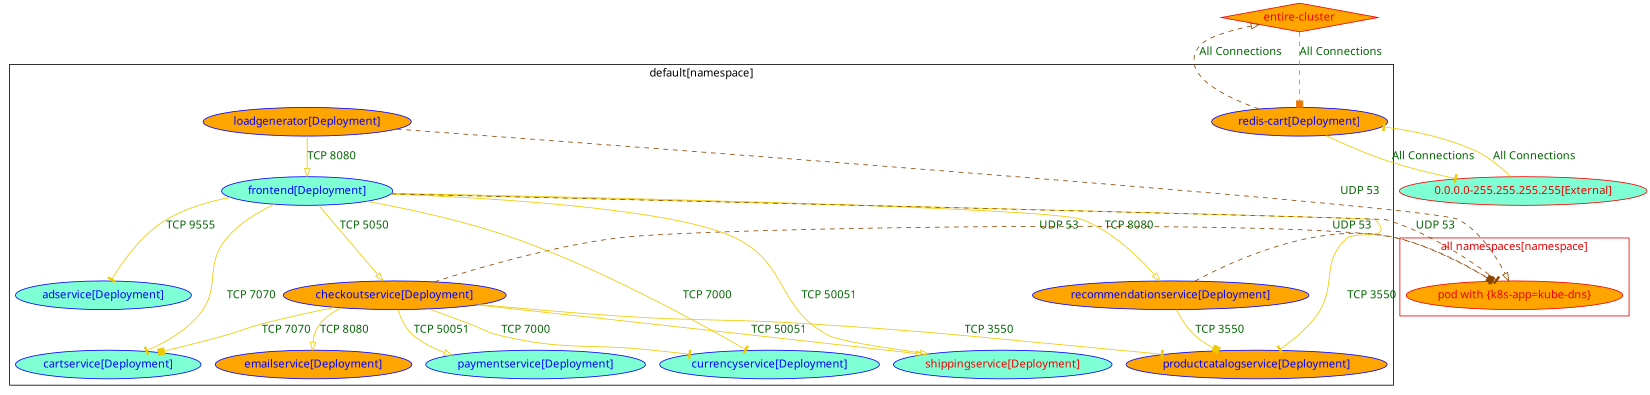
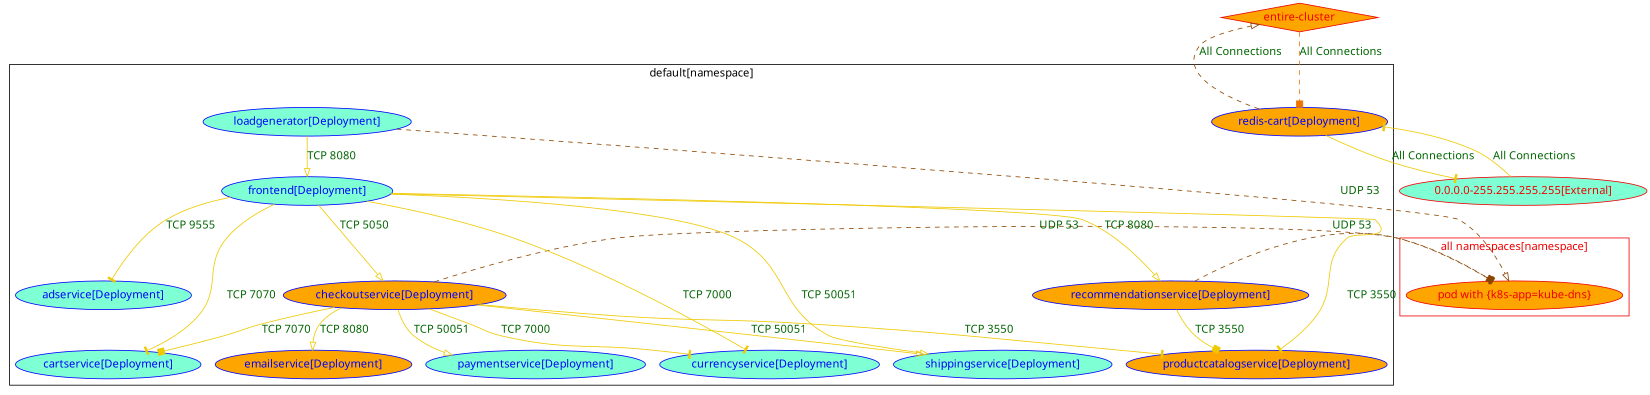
node "loadgenerator[Deployment]": fillcolor orange -> aquamarine
edge "frontend[Deployment]" -> "pod with {k8s-app=kube-dns}": removed, label "UDP 53"
node "shippingservice[Deployment]": fontcolor red2 -> blue
